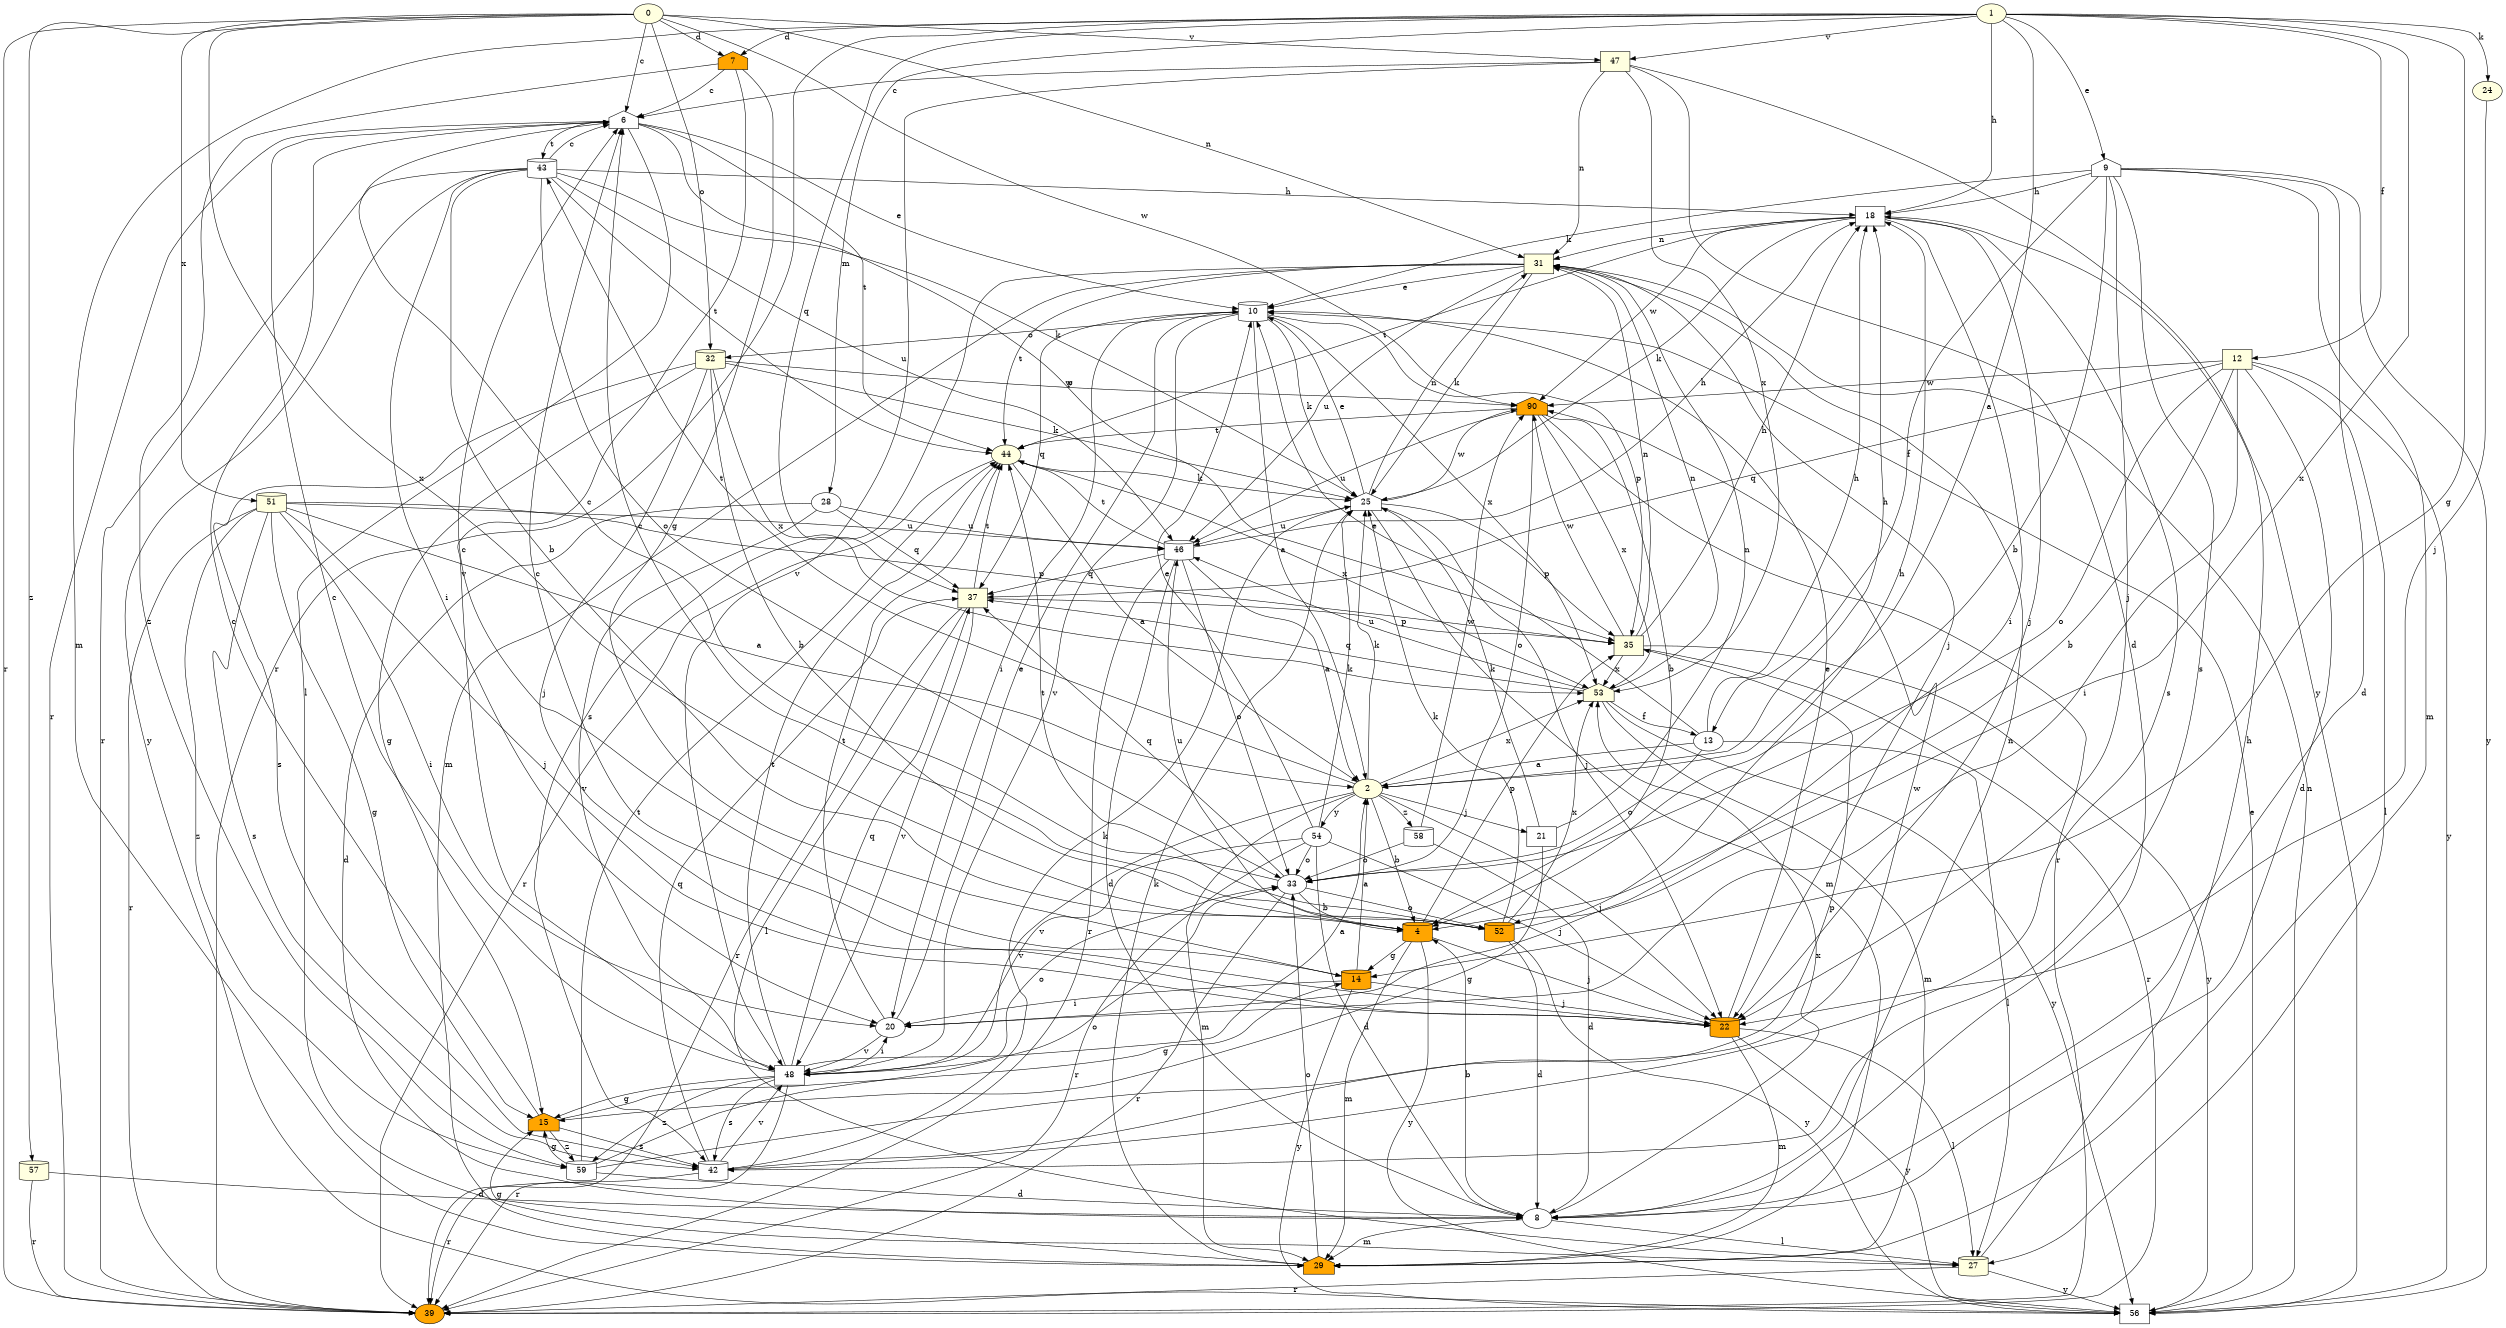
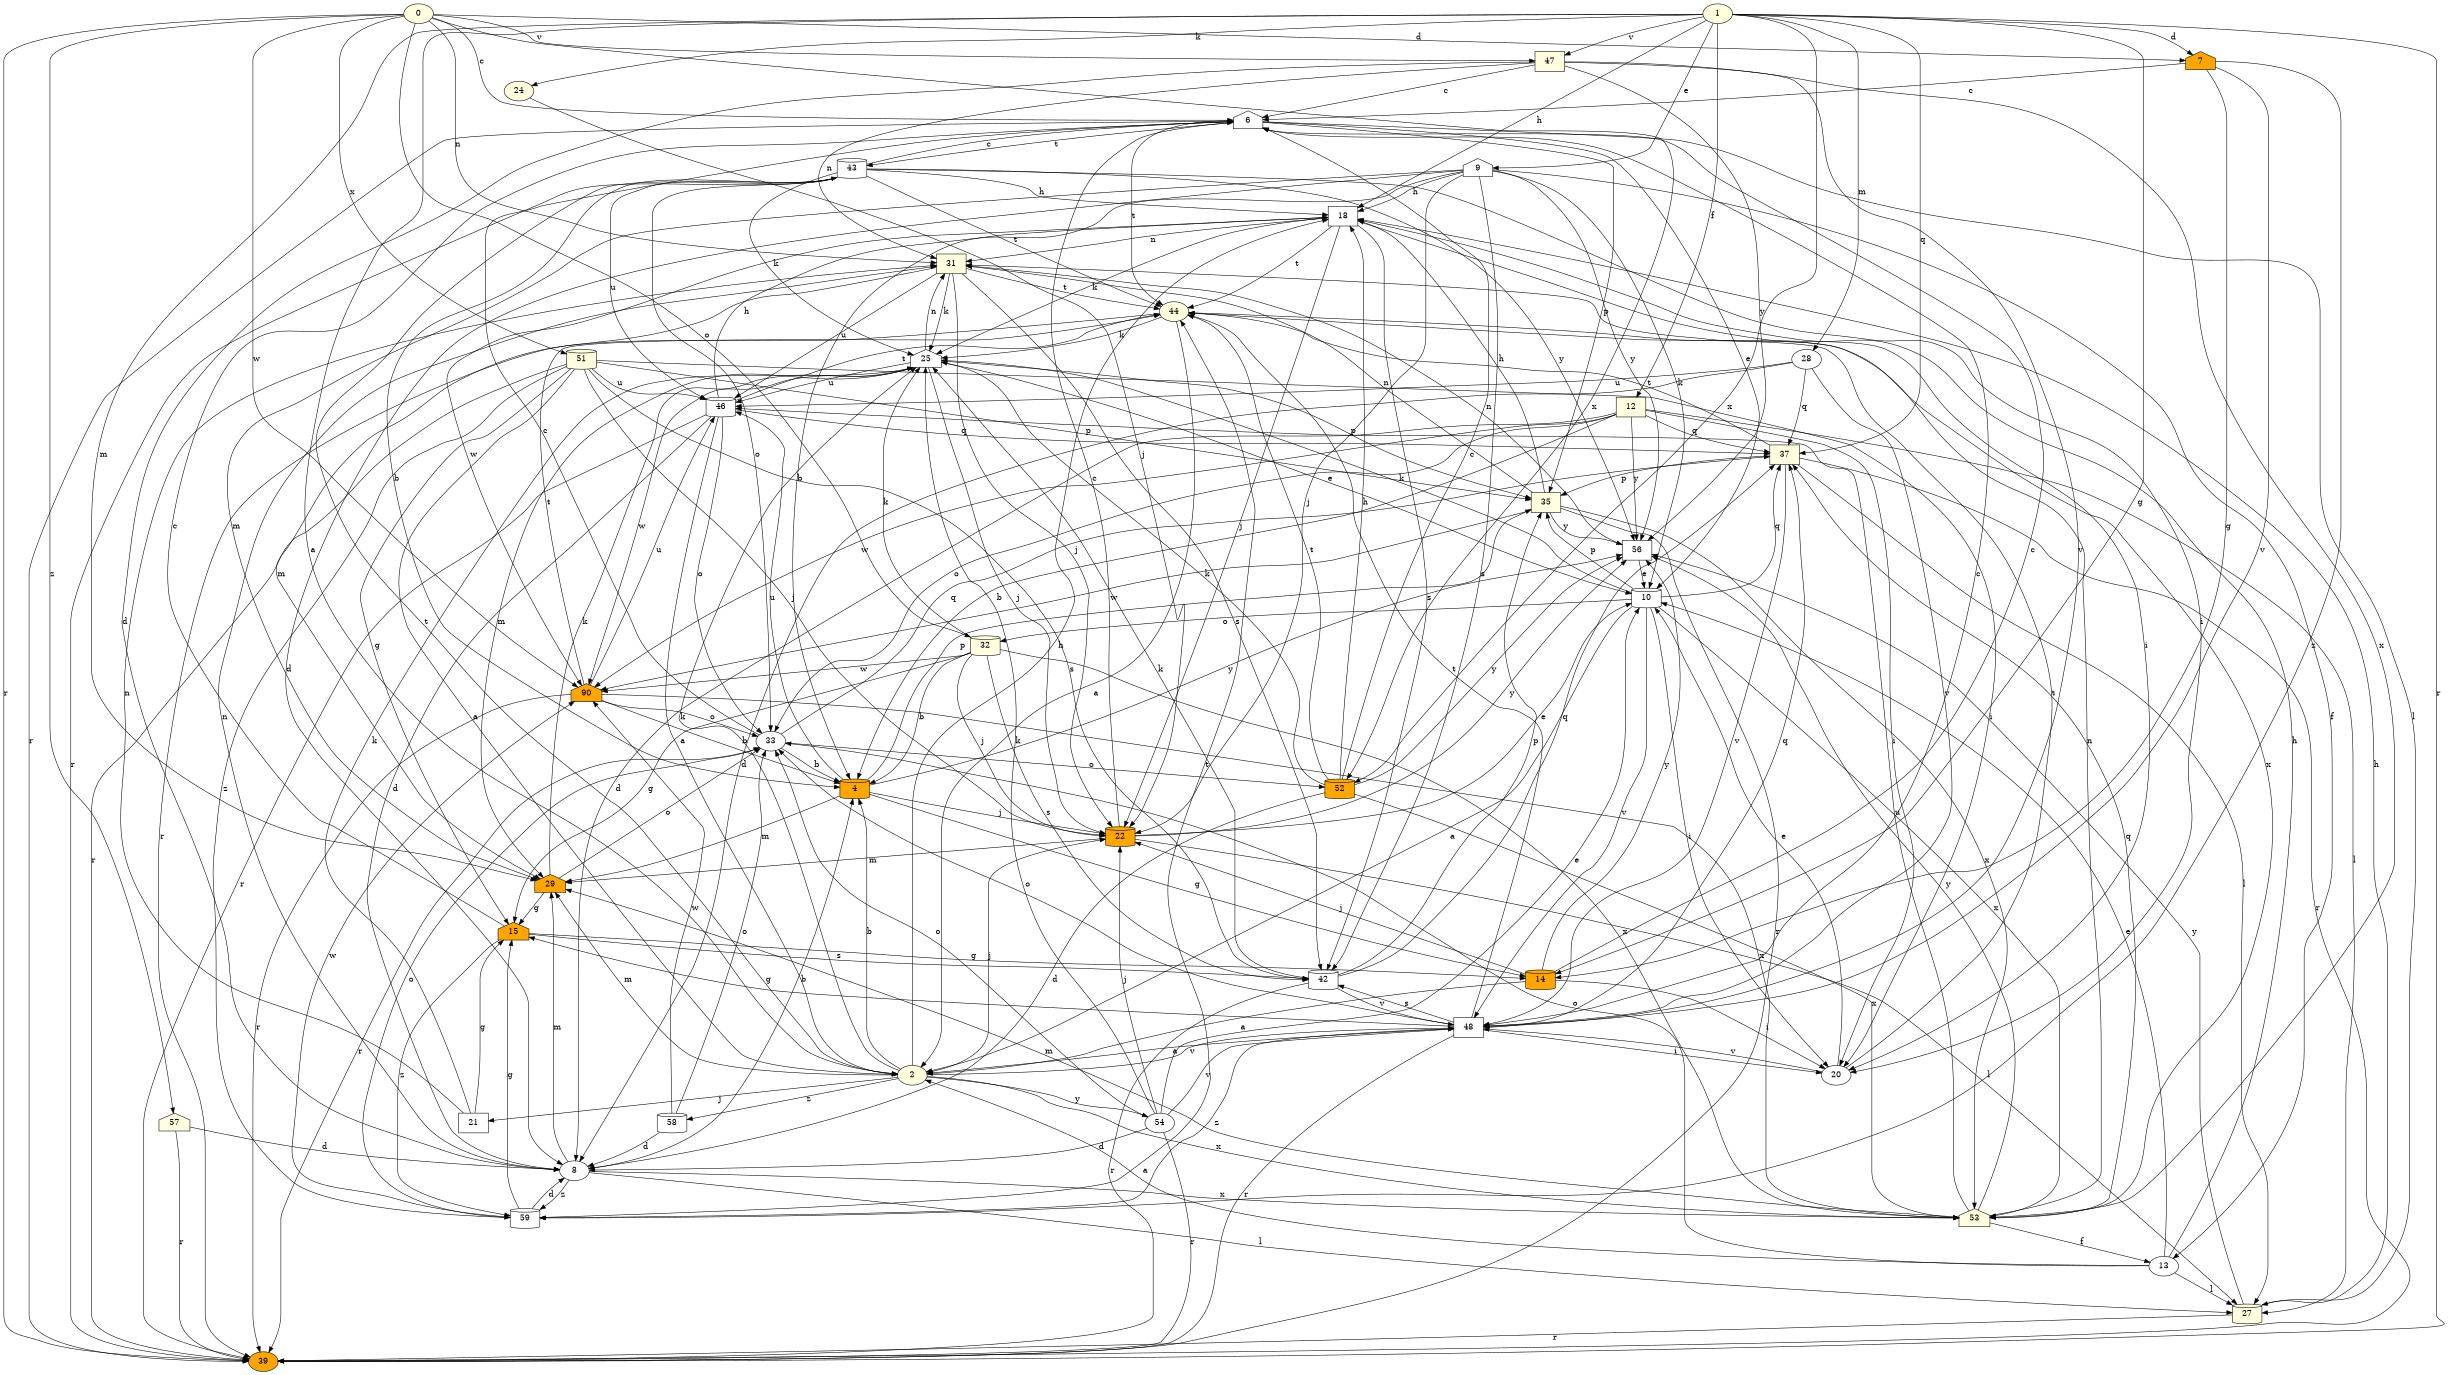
edge "31" -> "10": removed, label "e"
node "57": shape cylinder -> house
edge "8" -> "59": added, label "z"
